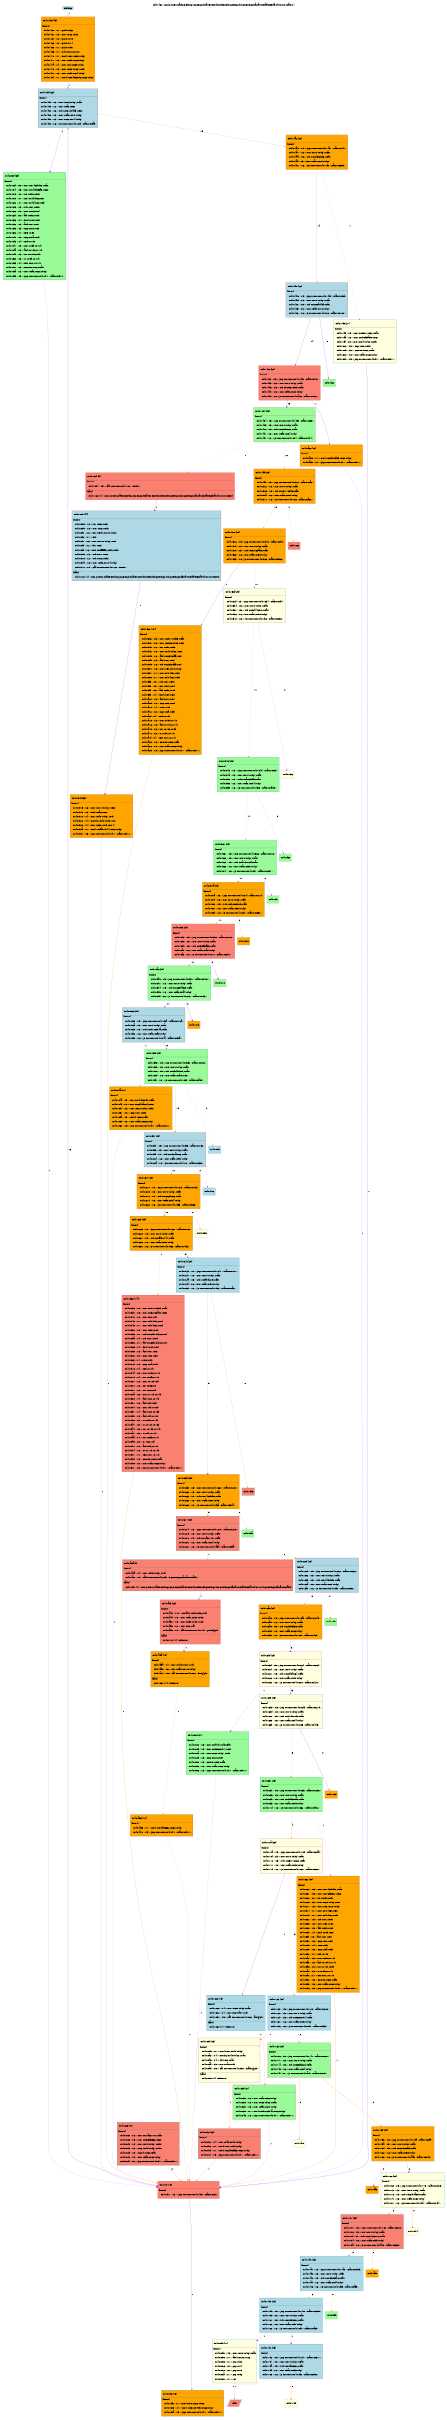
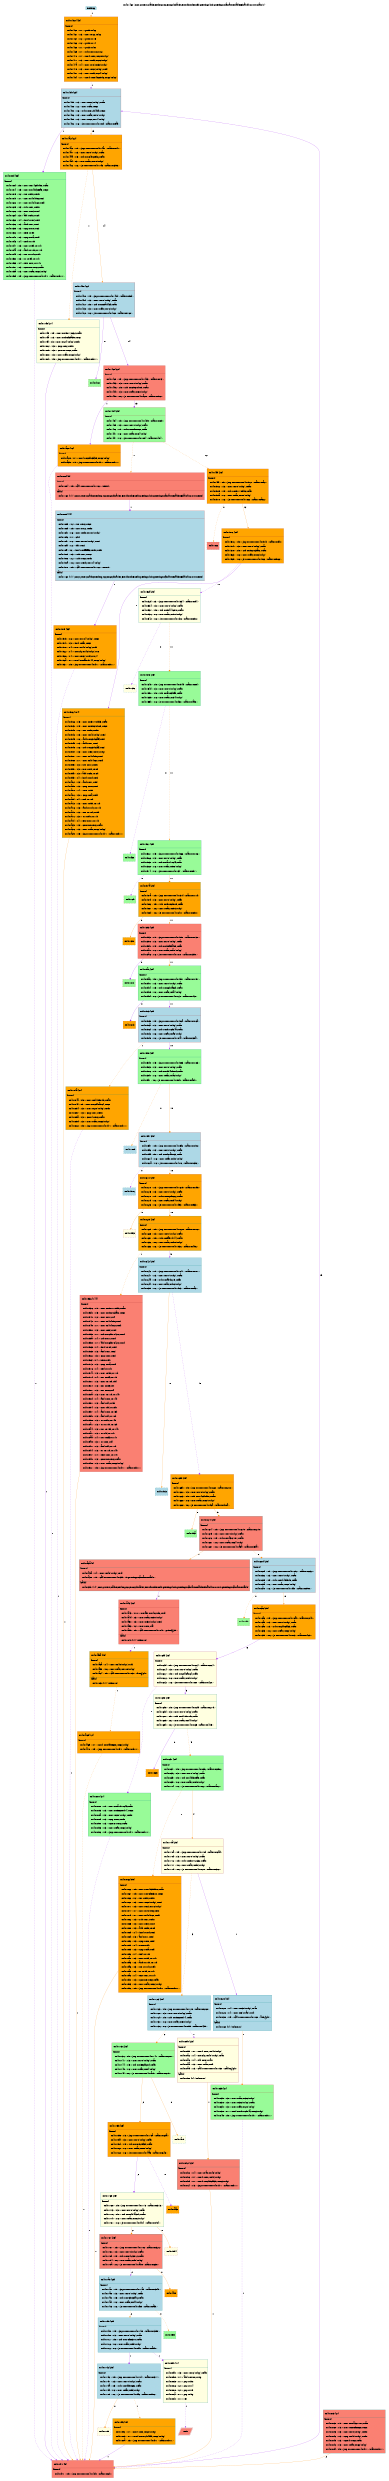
node "0x401d03": fillcolor salmon -> lightblue
edge "0x401f71 [5]" -> "0x401dfc [19]": reversed
